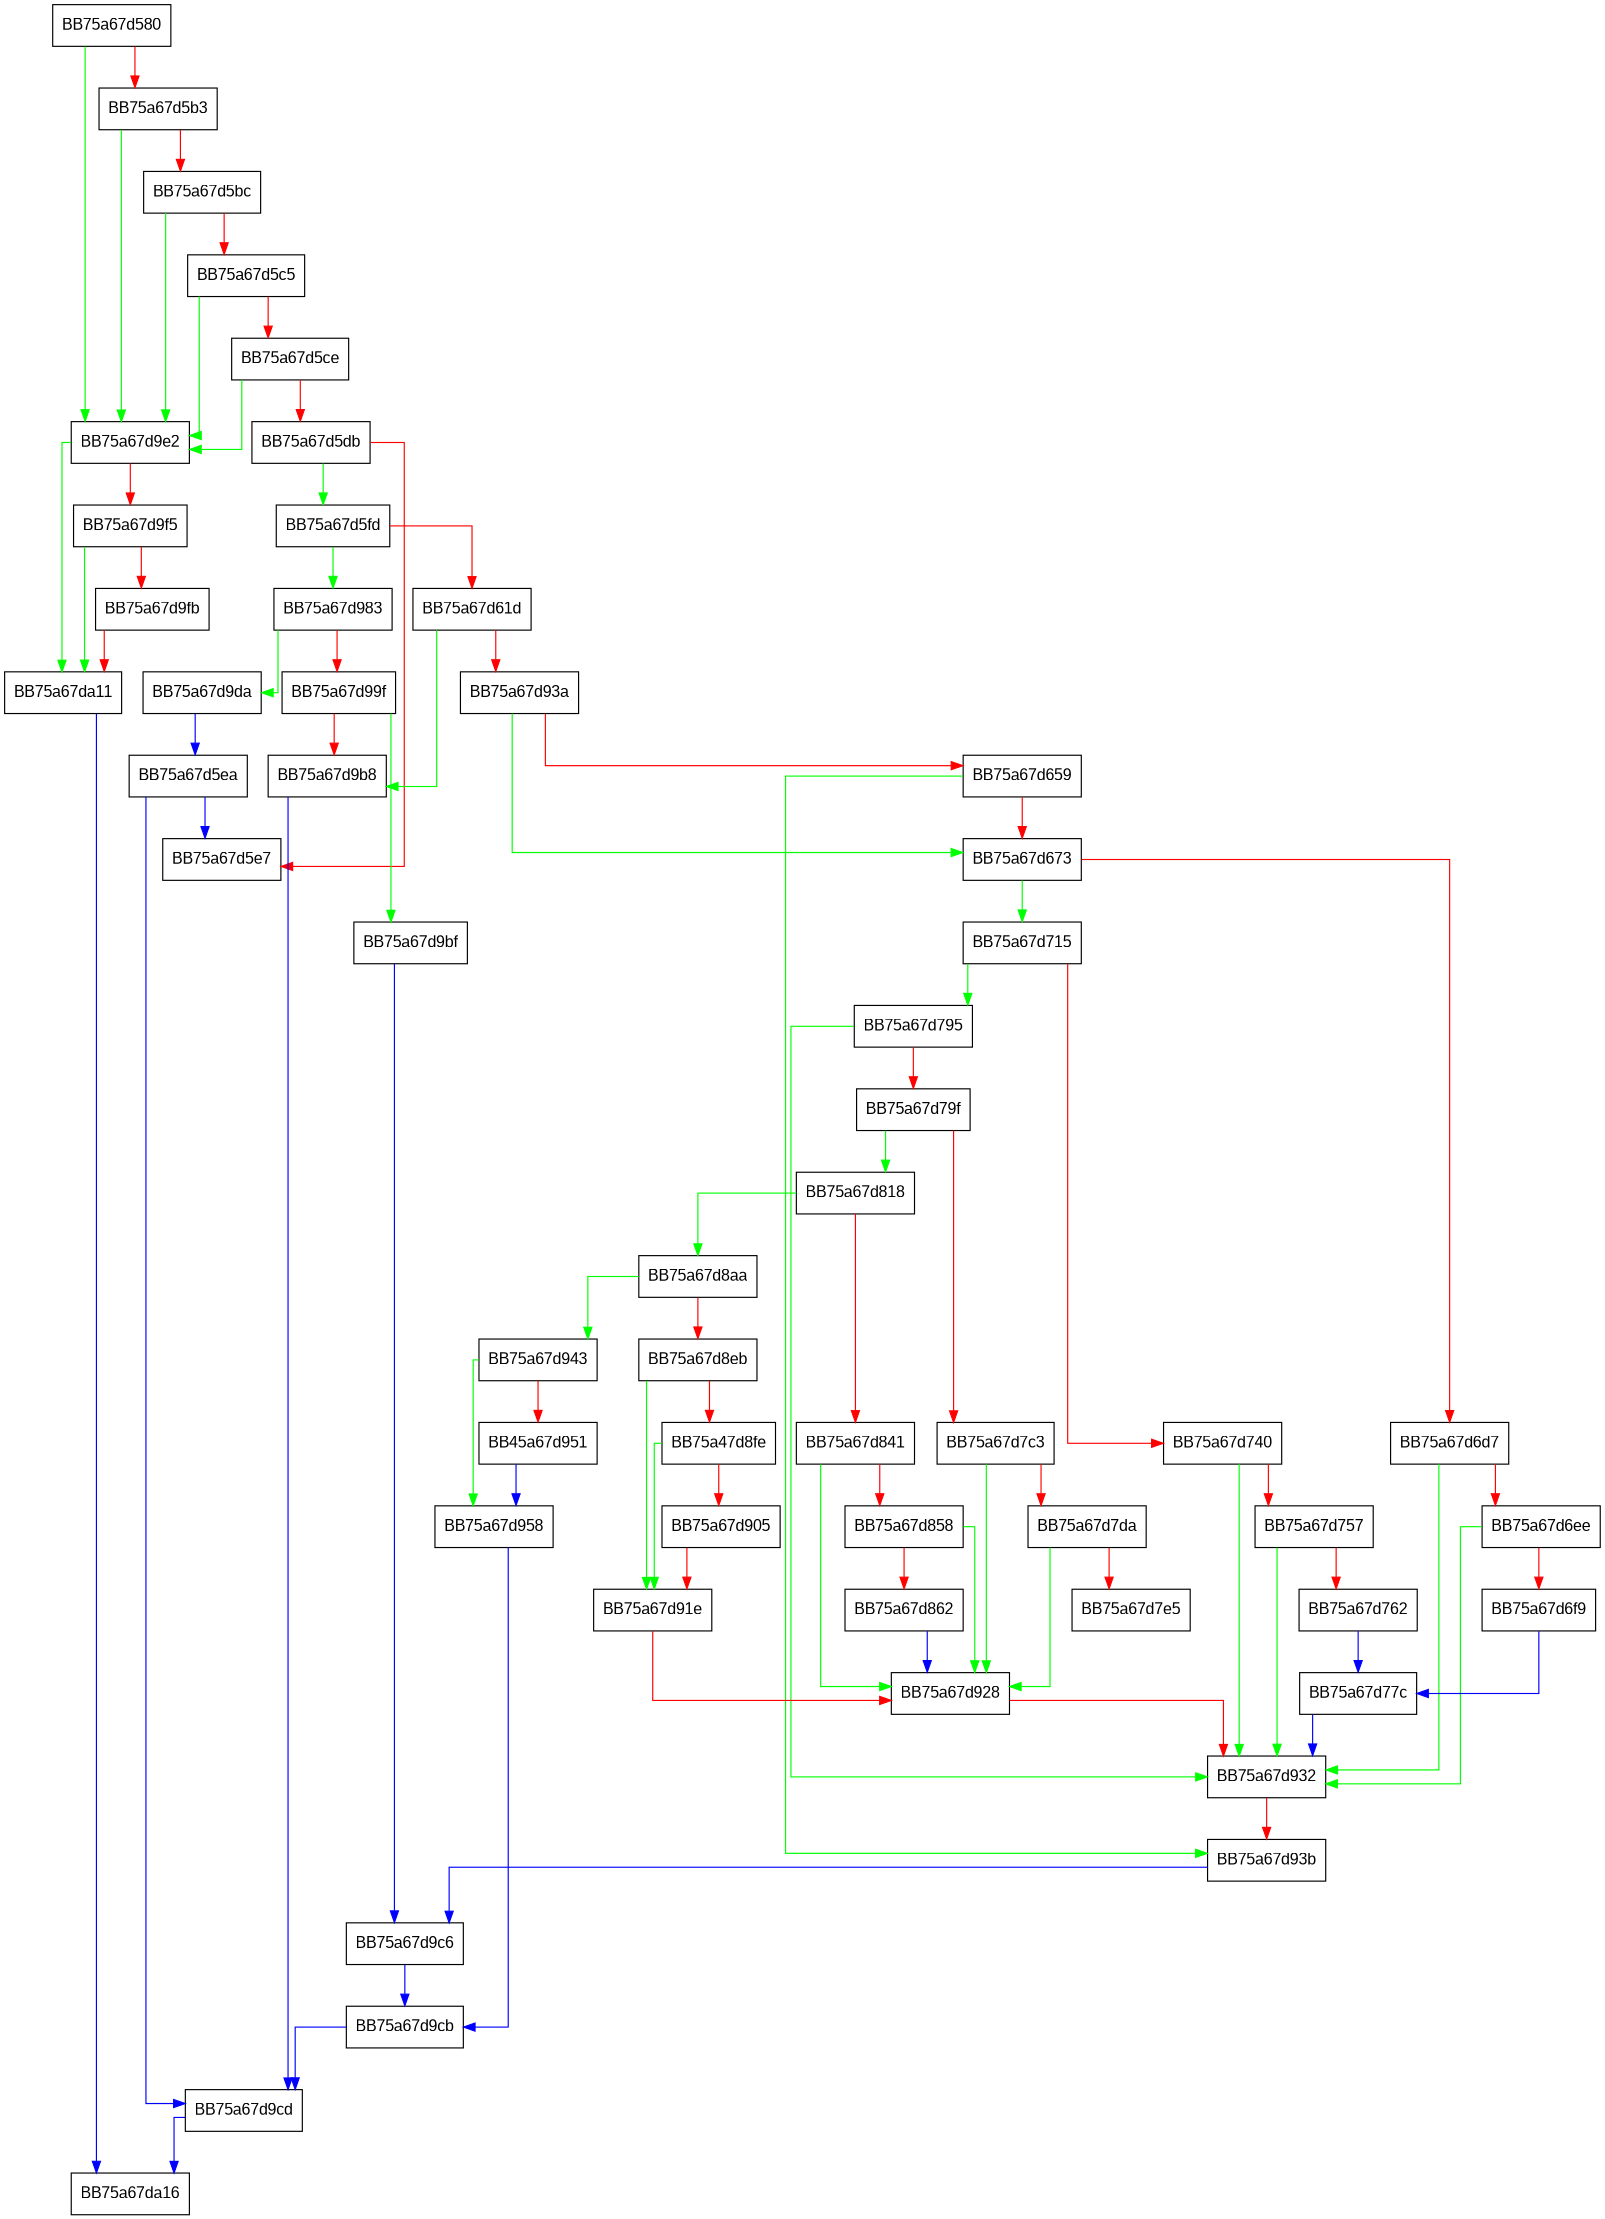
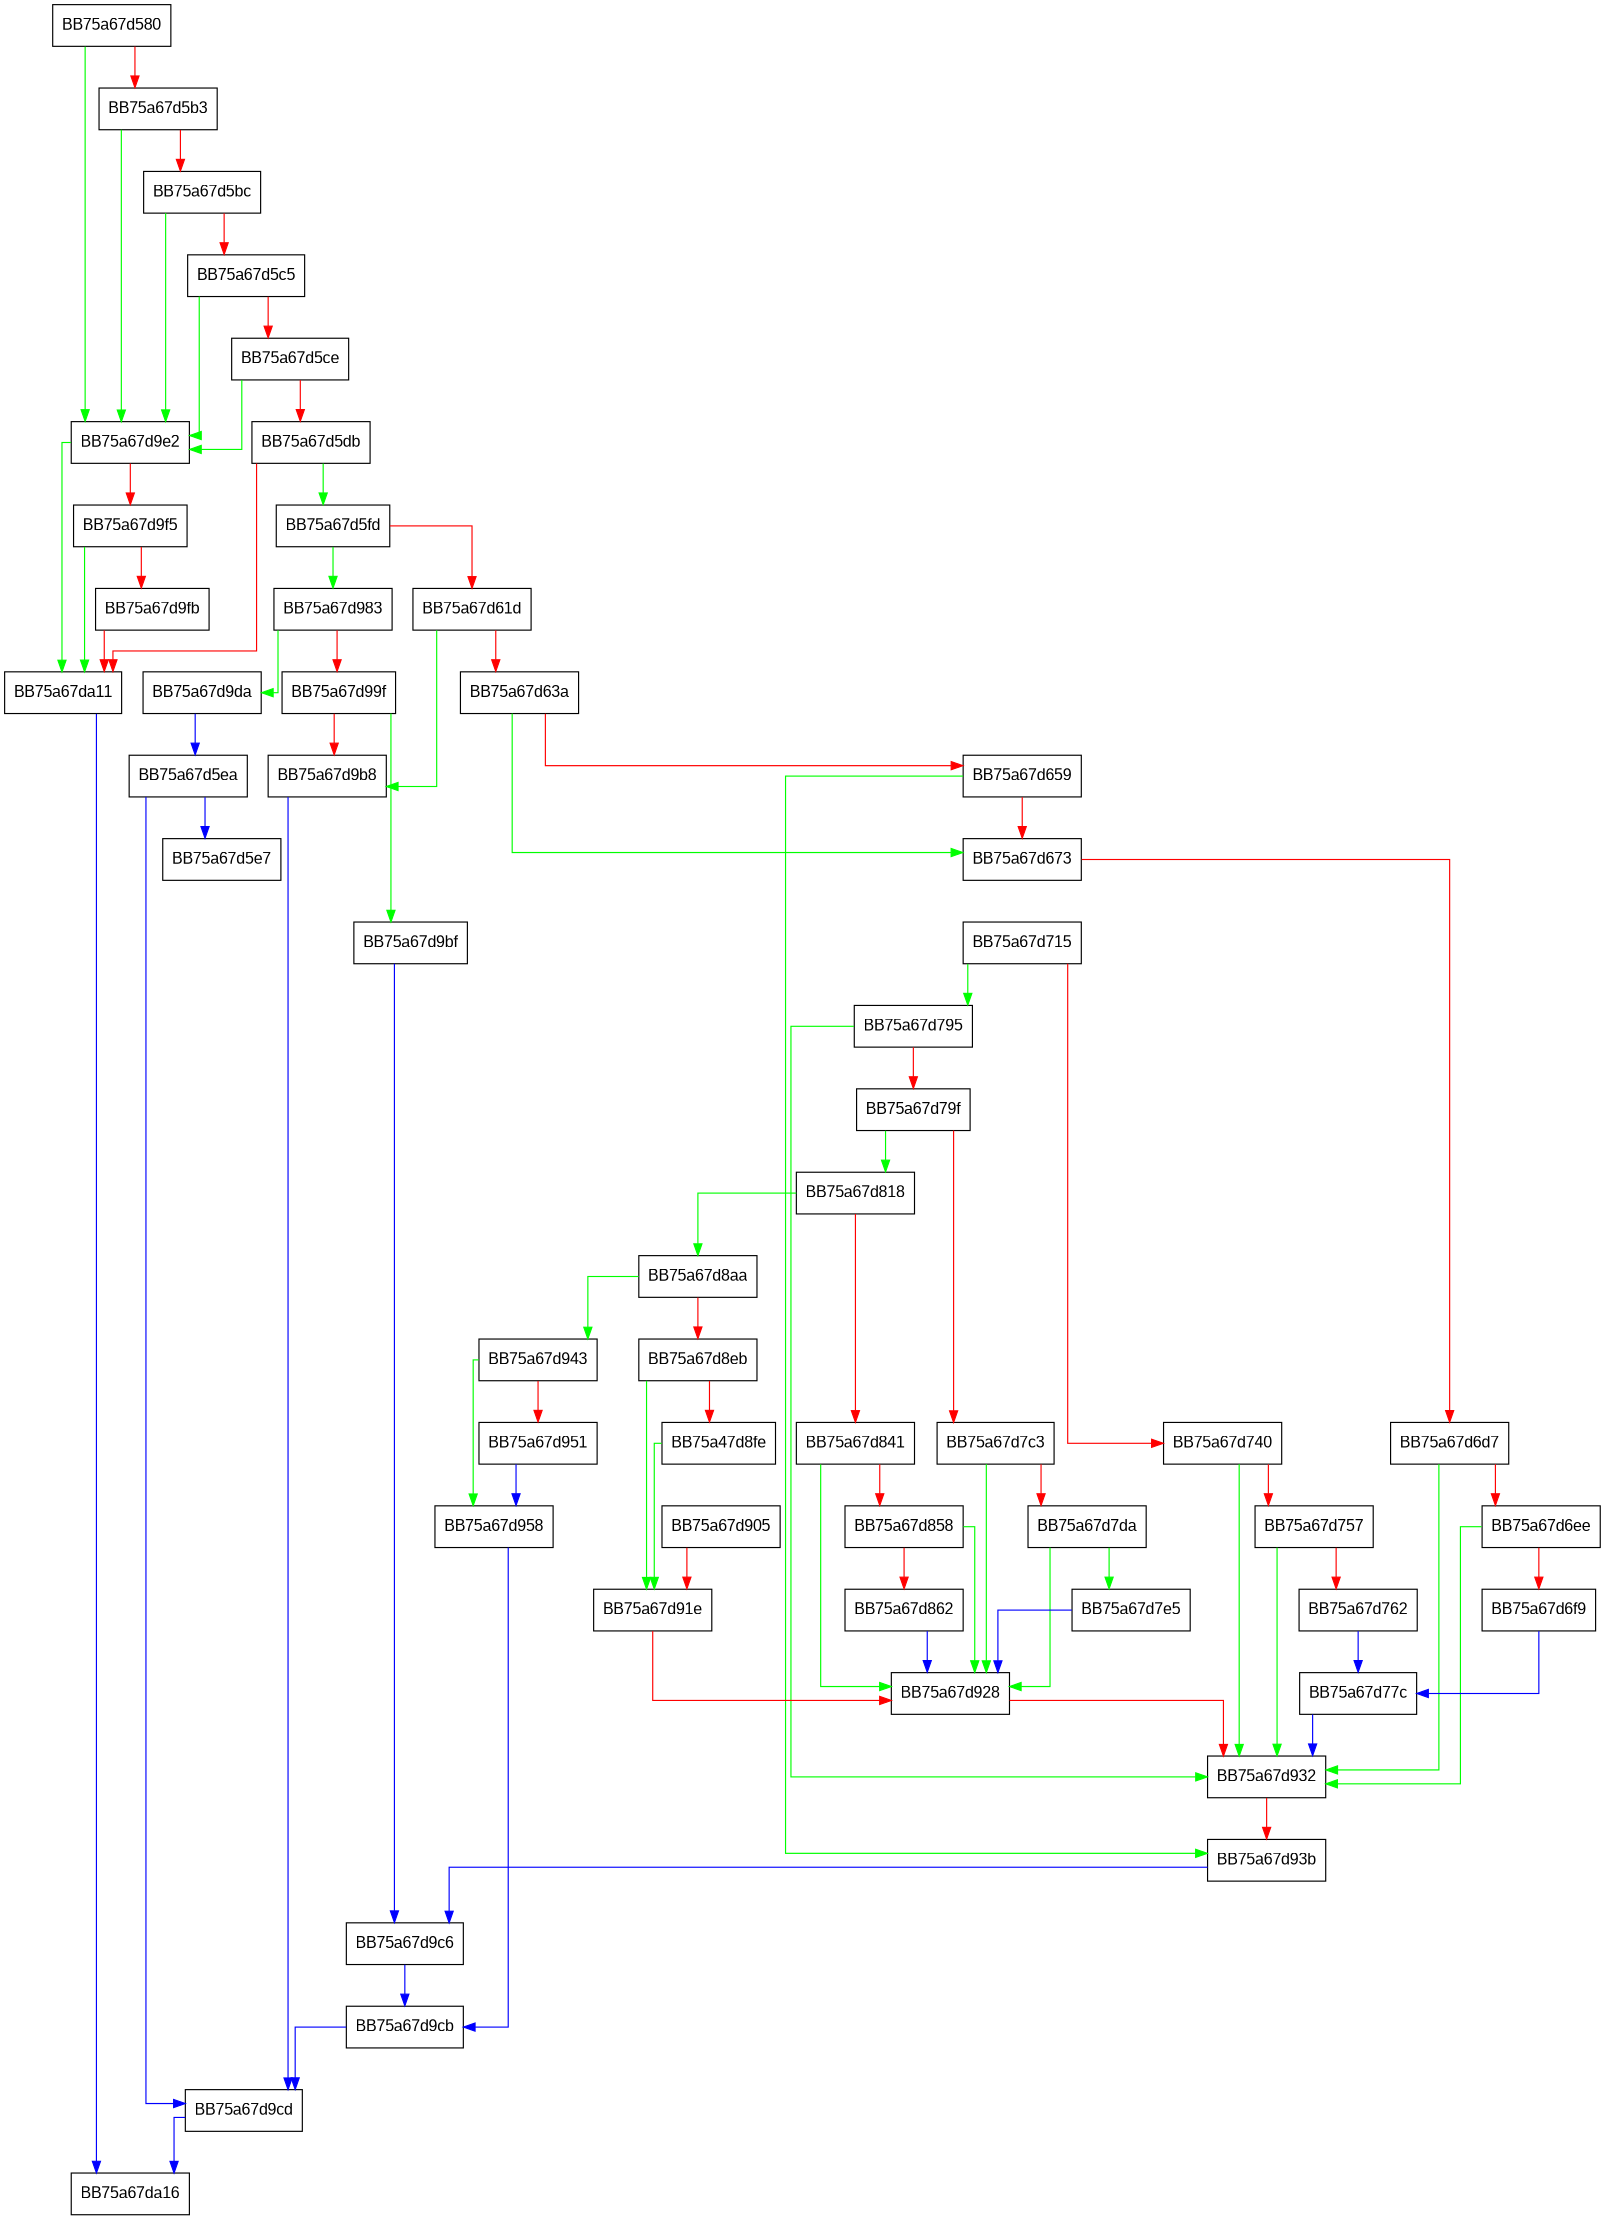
edge "BB75a67d5db" -> "BB75a67d5e7": now "BB75a67d5db" -> "BB75a67da11"
node "BB75a67d93a": label "BB75a67d93a" -> "BB75a67d63a"
edge "BB75a67d673" -> "BB75a67d715": removed
node "BB45a67d951": label "BB45a67d951" -> "BB75a67d951"
edge "BB75a47d8fe" -> "BB75a67d905": removed
edge "BB75a67d7da" -> "BB75a67d7e5": color red -> green
edge "BB75a67d7e5" -> "BB75a67d928": added
